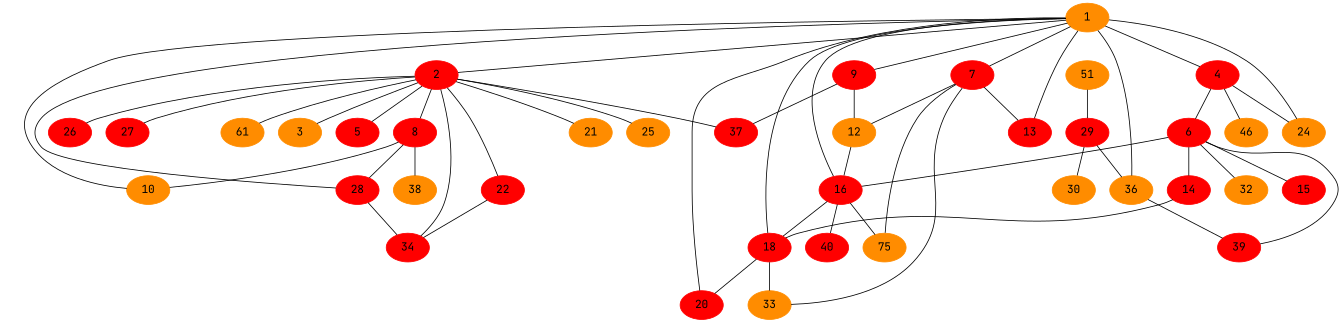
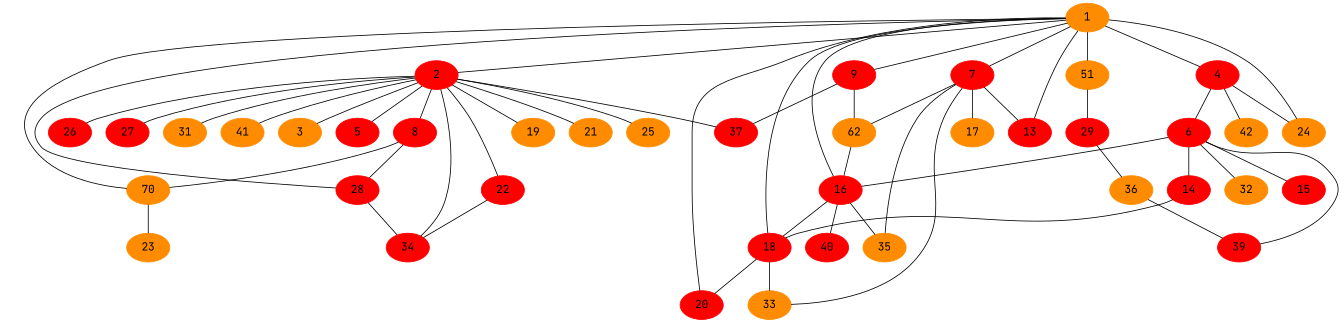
edge "1" -- "36": now "1" -- "51"
node "31": added
node "61": label "61" -> "41"
node "19": added
node "12": label "12" -> "62"
node "17": added
node "46": label "46" -> "42"
node "10": label "10" -> "70"
node "38": removed
node "30": removed
node "23": added
node "75": label "75" -> "35"
